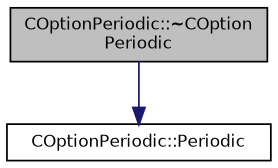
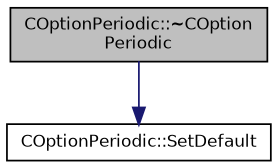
node "COptionPeriodic::Periodic": label "COptionPeriodic::Periodic" -> "COptionPeriodic::SetDefault"
